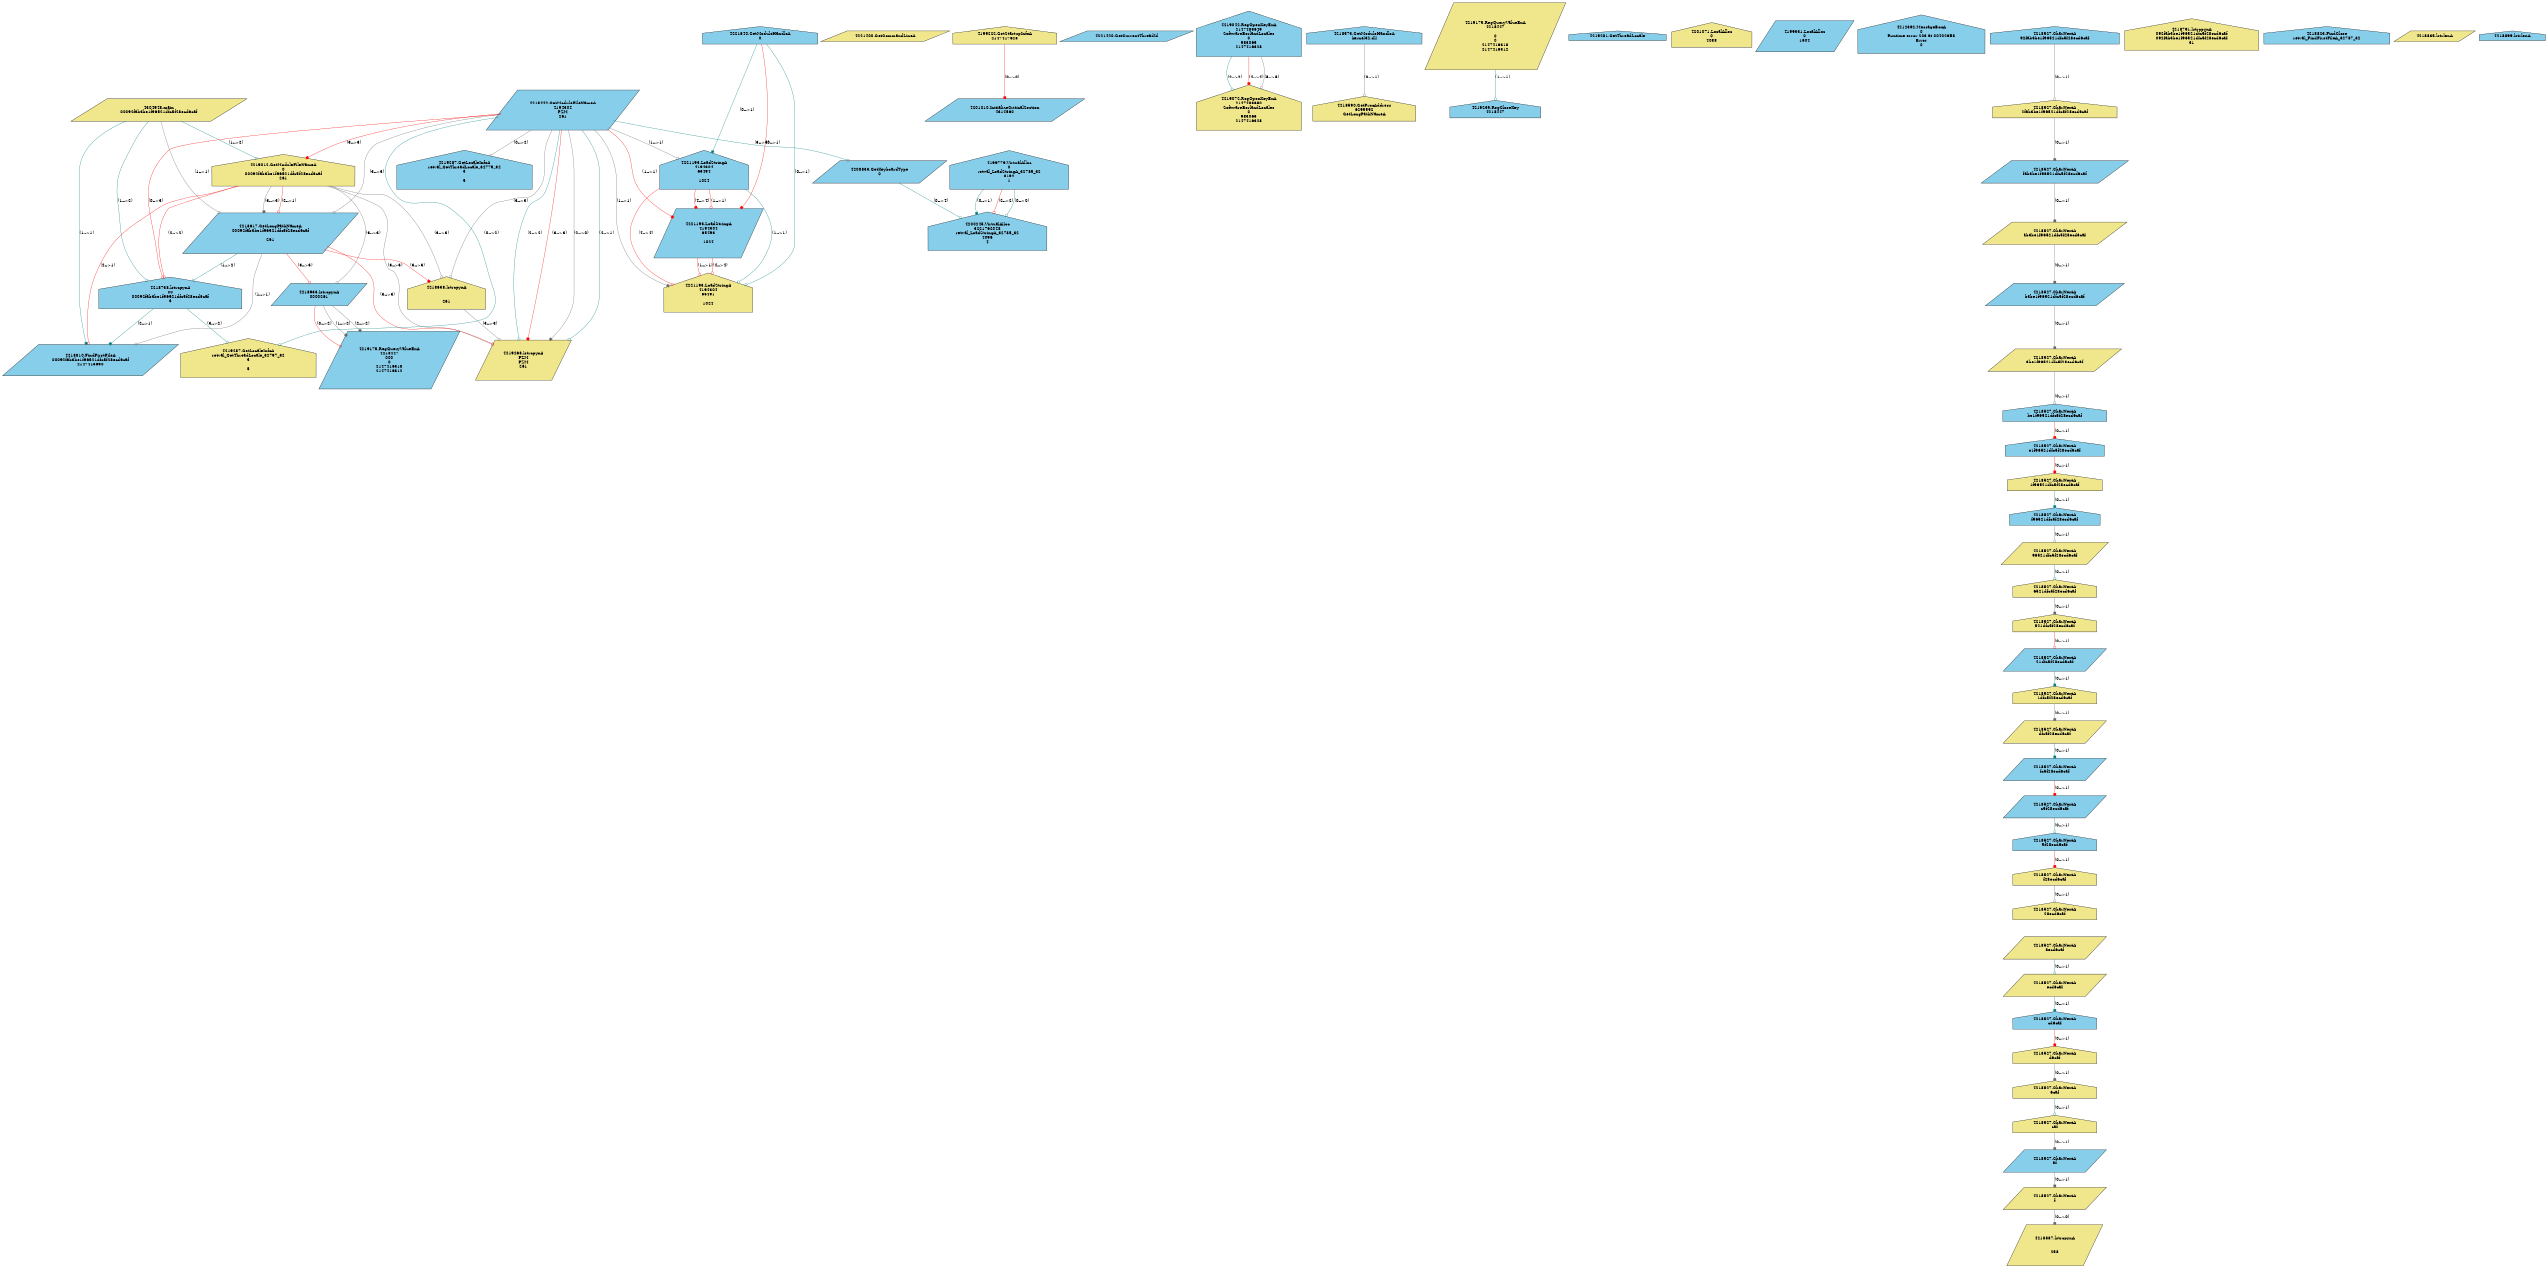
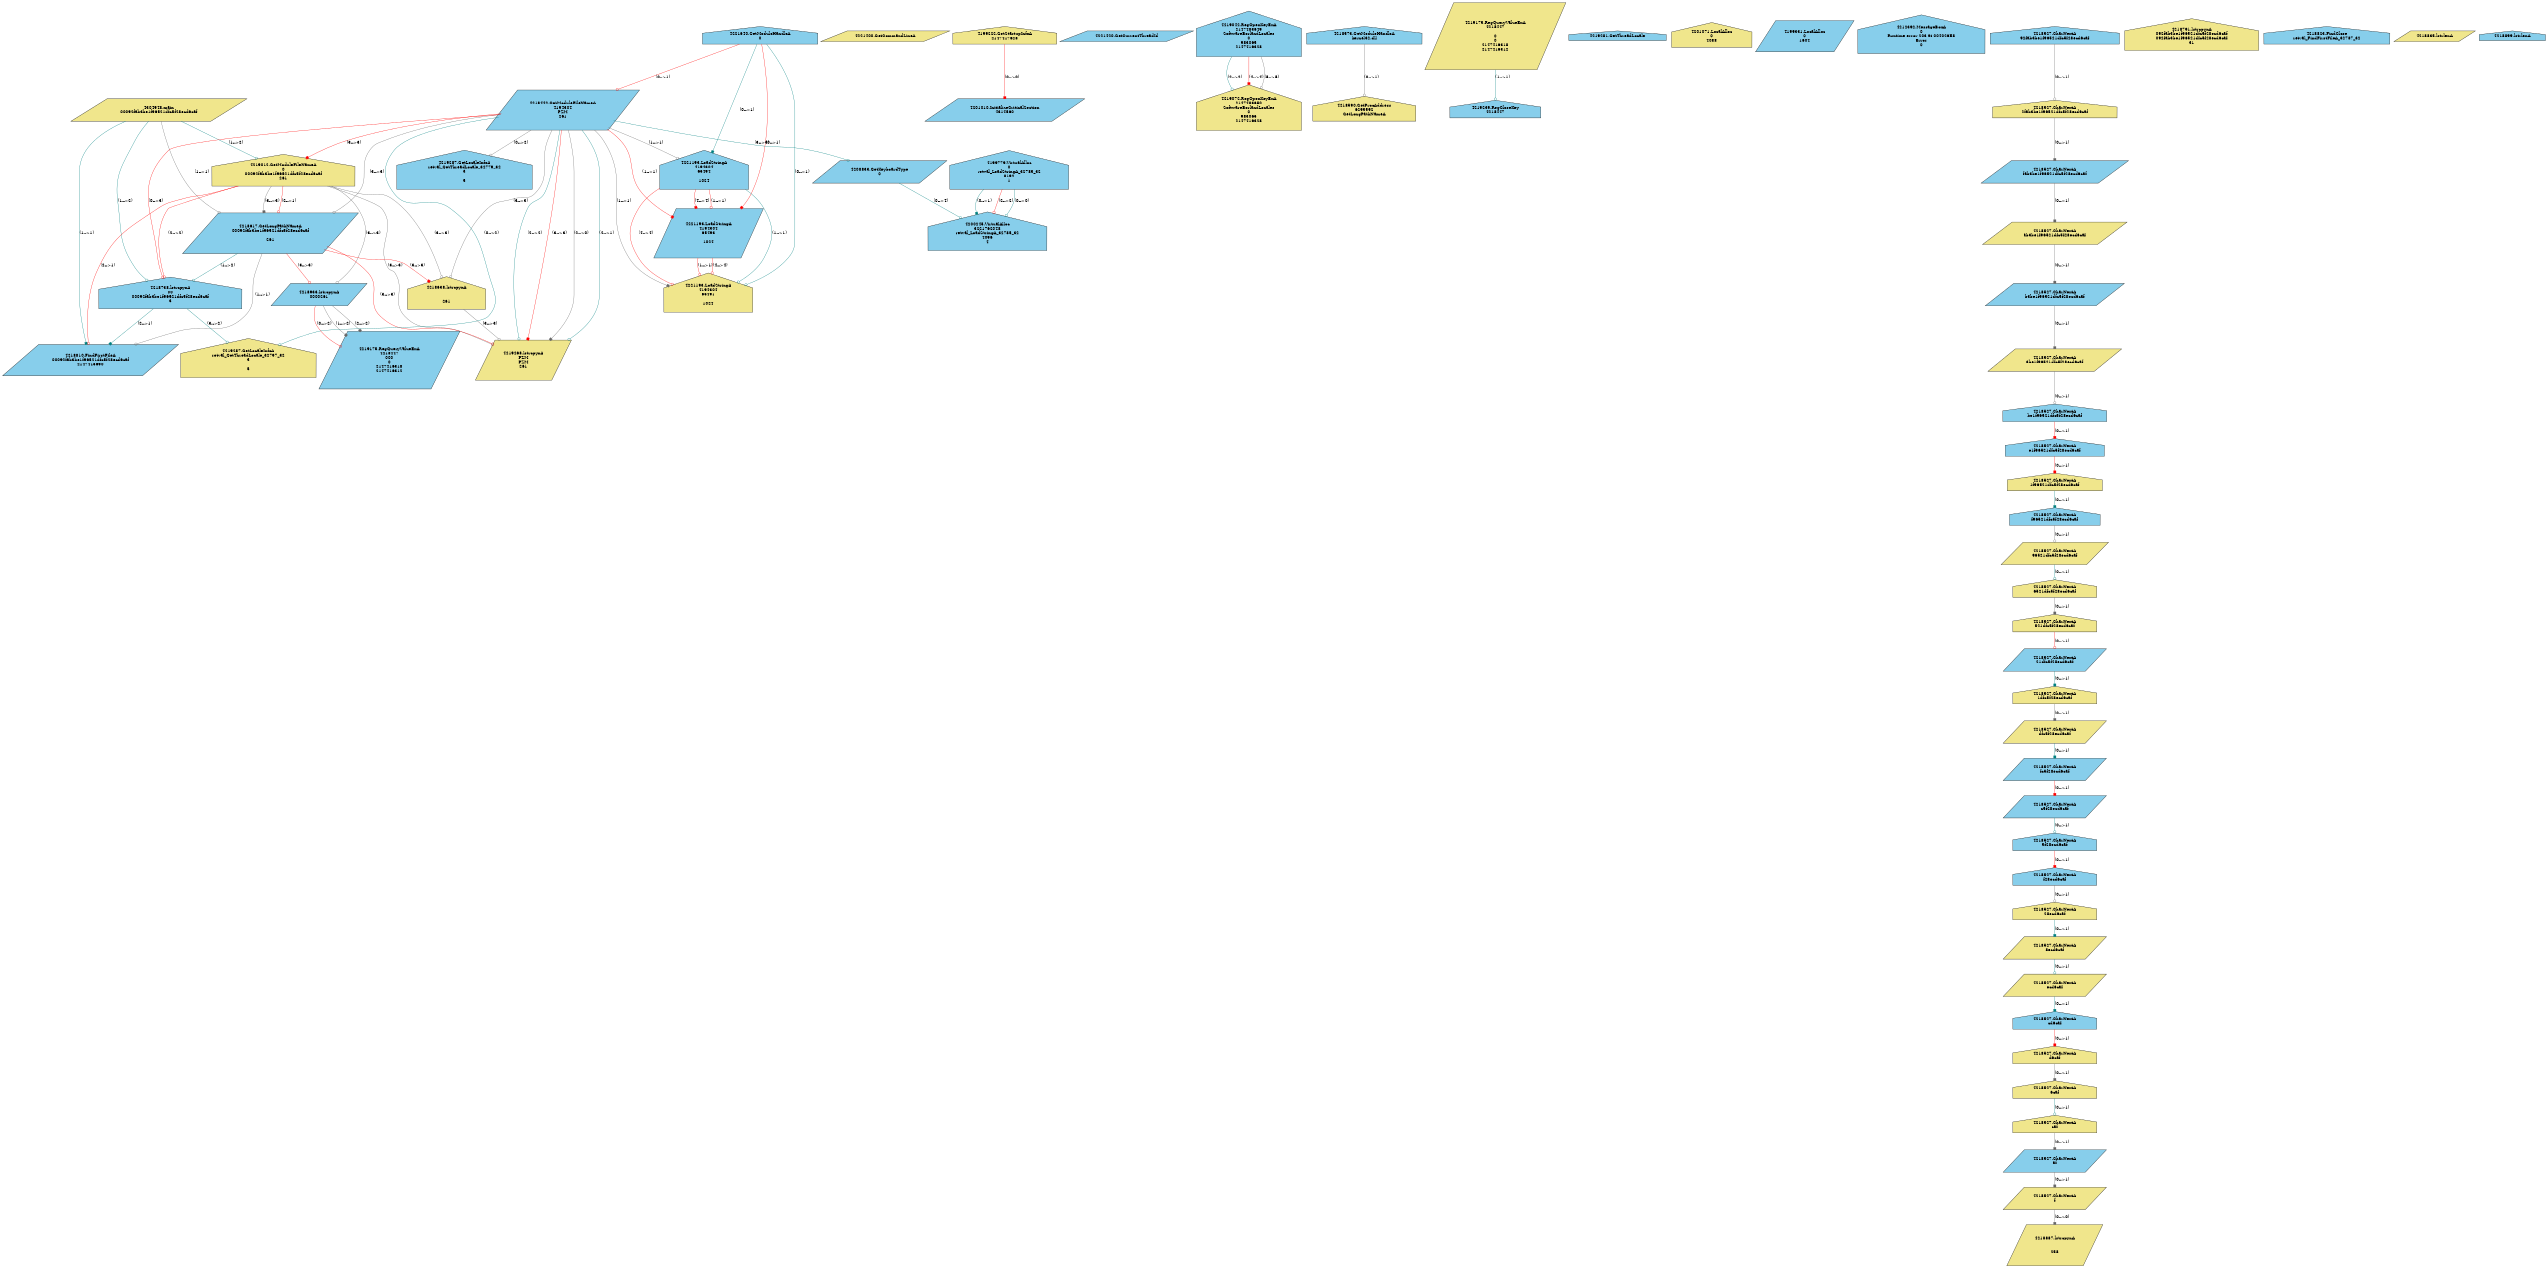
edge "4221640.GetModuleHandleA 0" -> "4218442.GetModuleFileNameA 4194304 PZM 261": added, label "(0-->1)"
node "4218527.CharNextA f28ecd6caf": fillcolor khaki -> skyblue
edge "4218527.CharNextA 28ecd6caf" -> "4218527.CharNextA 8ecd6caf": added, label "(0-->1)"
